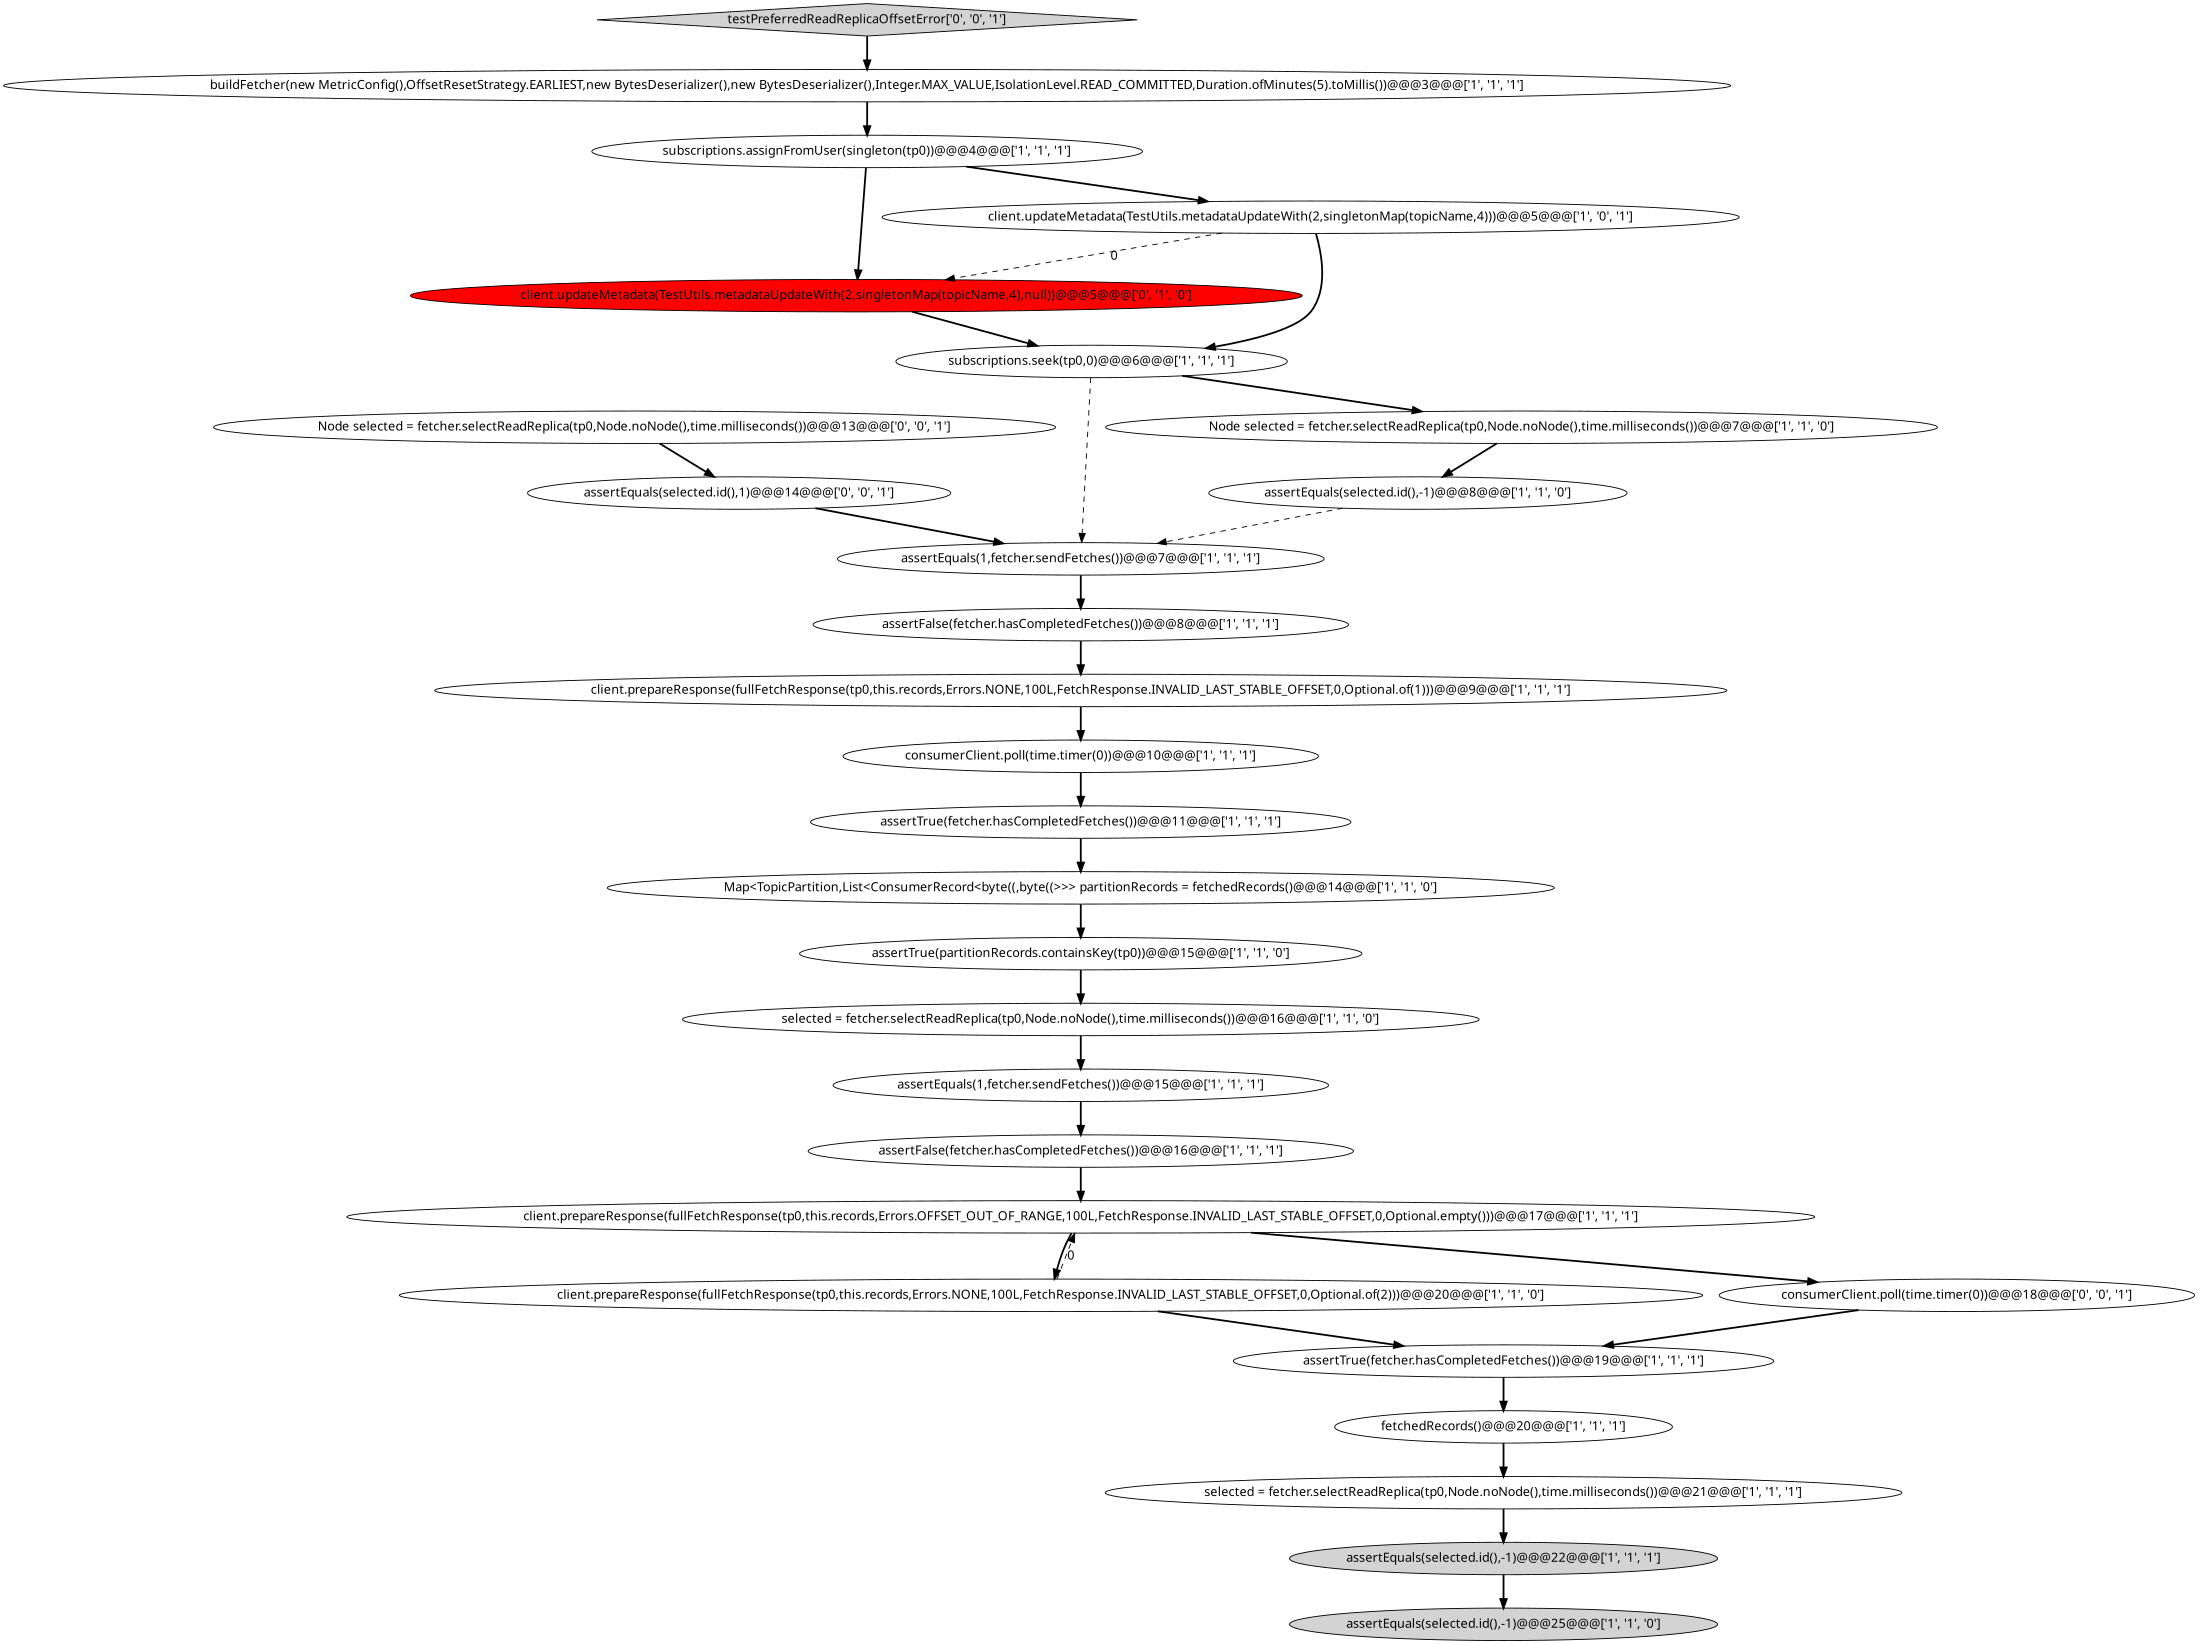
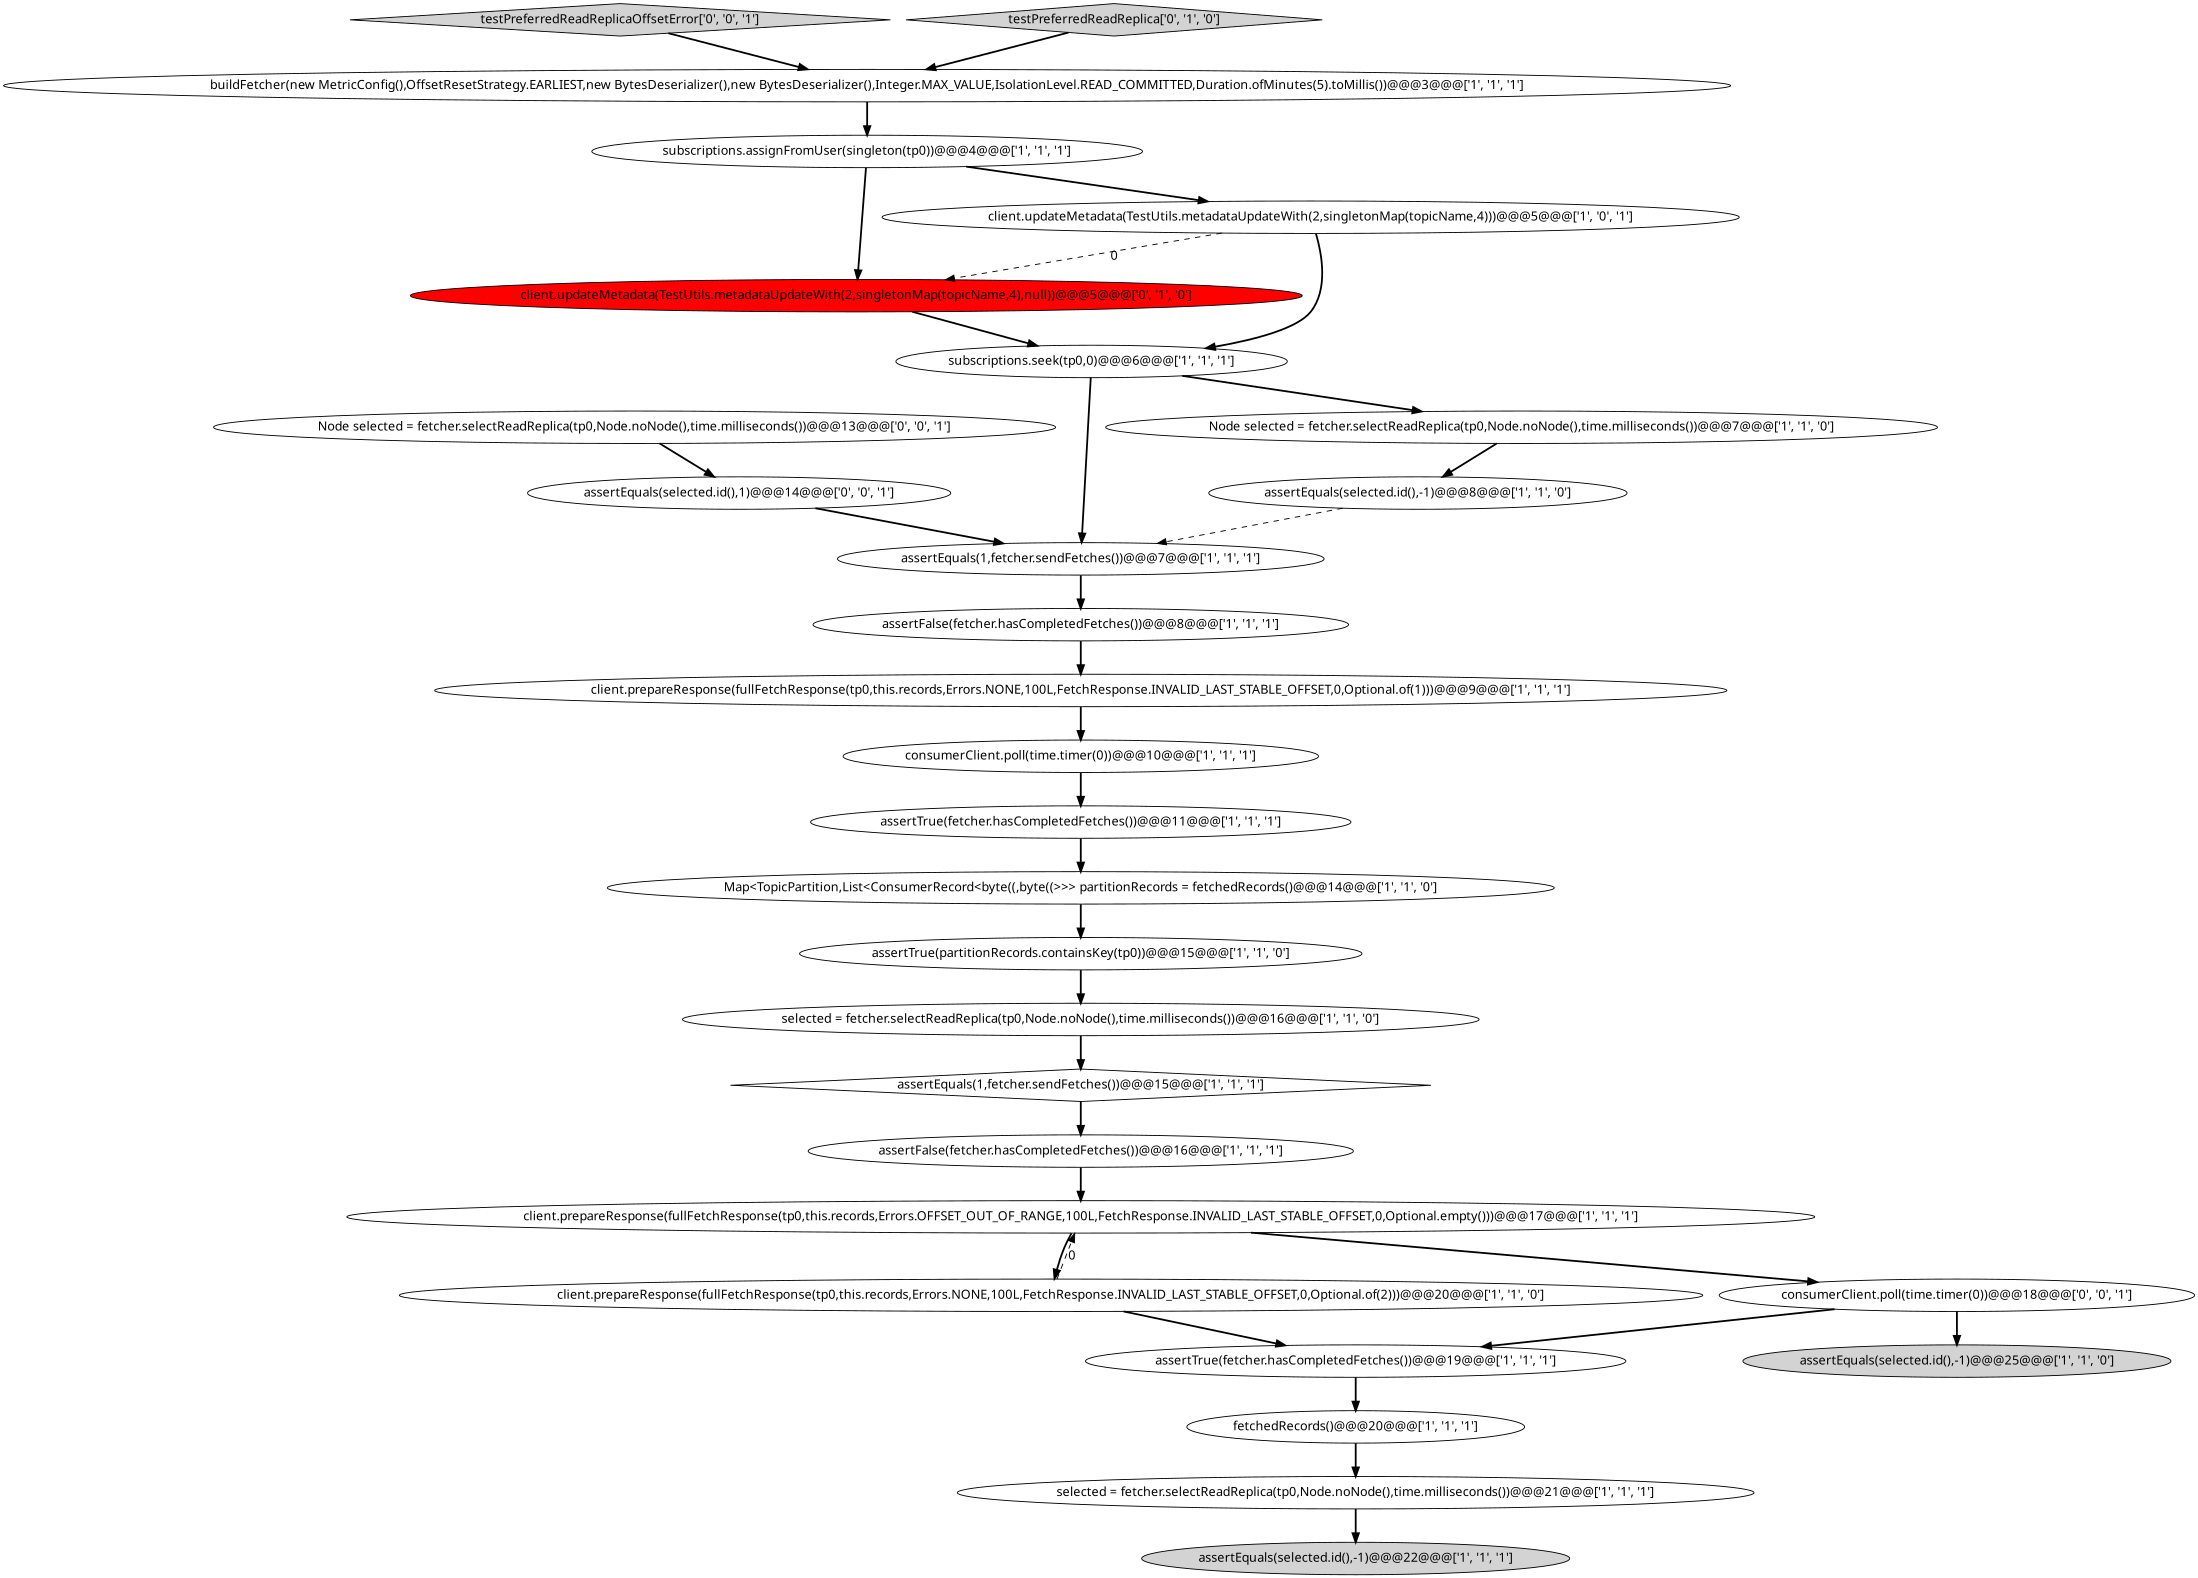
node "testPreferredReadReplica['0', '1', '0']": added
edge "subscriptions.seek(tp0,0)@@@6@@@['1', '1', '1']" -> "assertEquals(1,fetcher.sendFetches())@@@7@@@['1', '1', '1']": style dashed -> bold
node "assertEquals(1,fetcher.sendFetches())@@@15@@@['1', '1', '1']": shape ellipse -> diamond
edge "assertEquals(selected.id(),-1)@@@22@@@['1', '1', '1']" -> "assertEquals(selected.id(),-1)@@@25@@@['1', '1', '0']": now "consumerClient.poll(time.timer(0))@@@18@@@['0', '0', '1']" -> "assertEquals(selected.id(),-1)@@@25@@@['1', '1', '0']"
